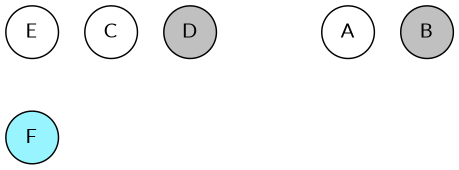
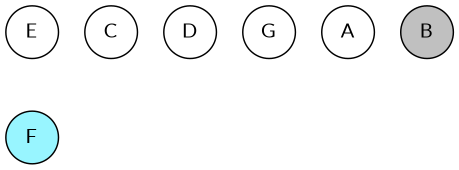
node "D": fillcolor gray -> white
node "G": added
